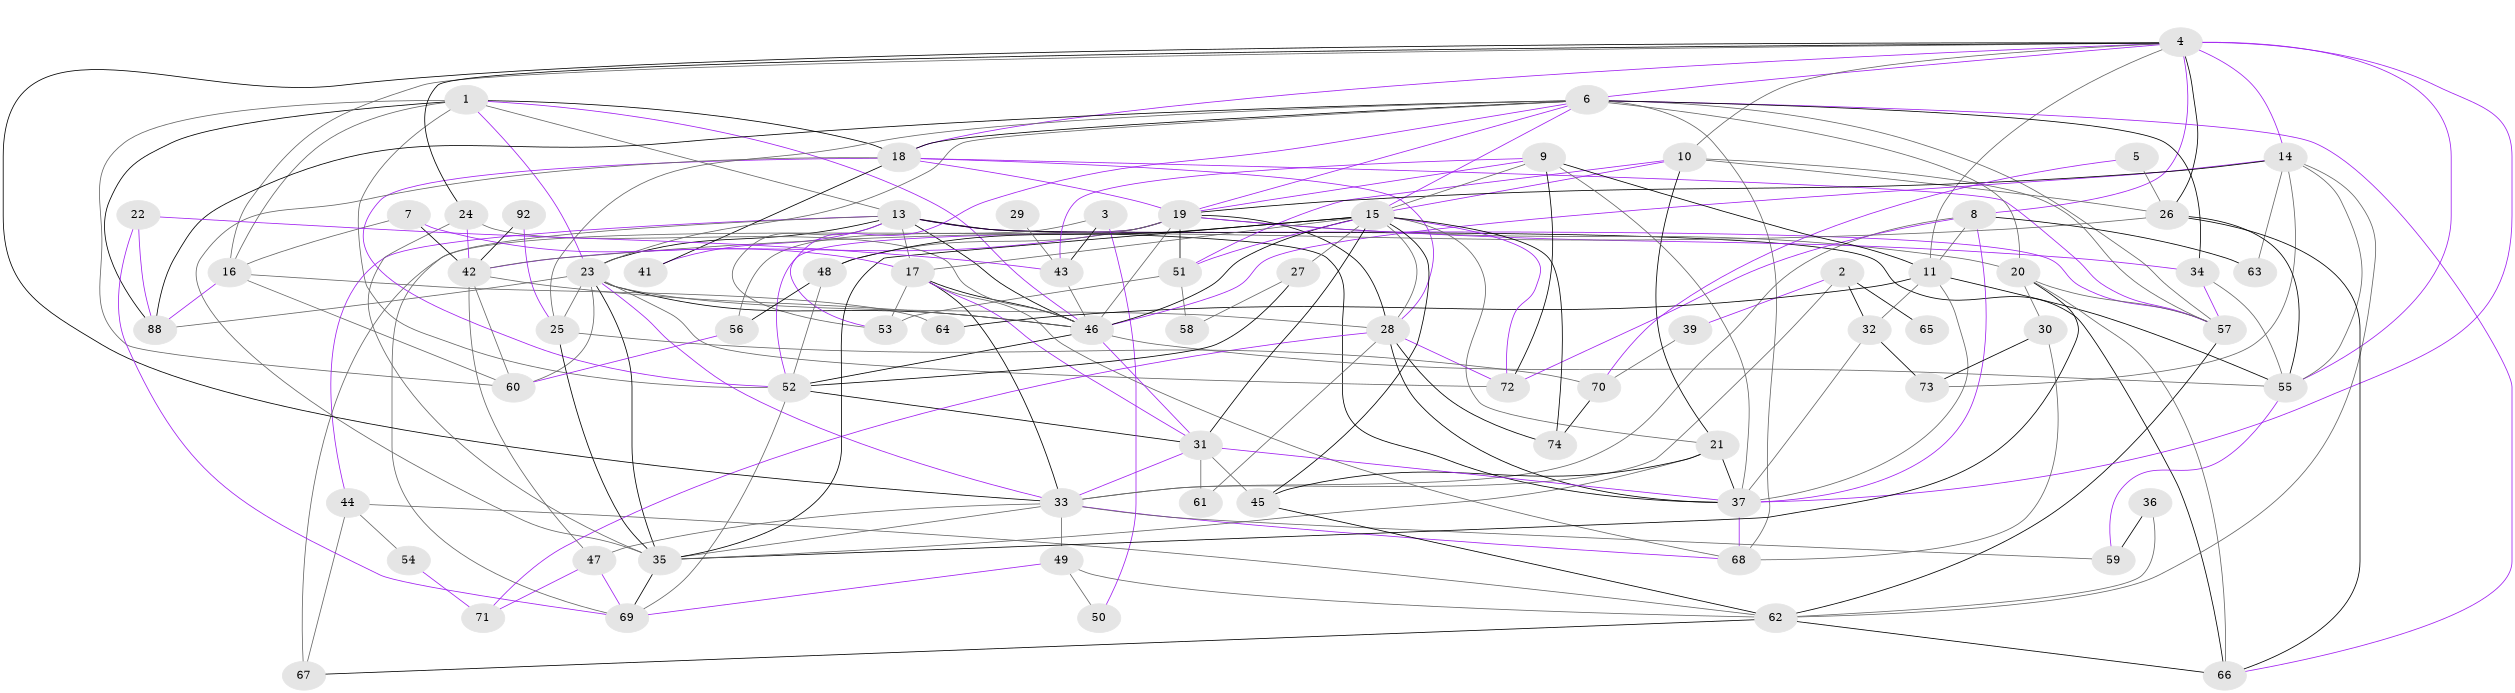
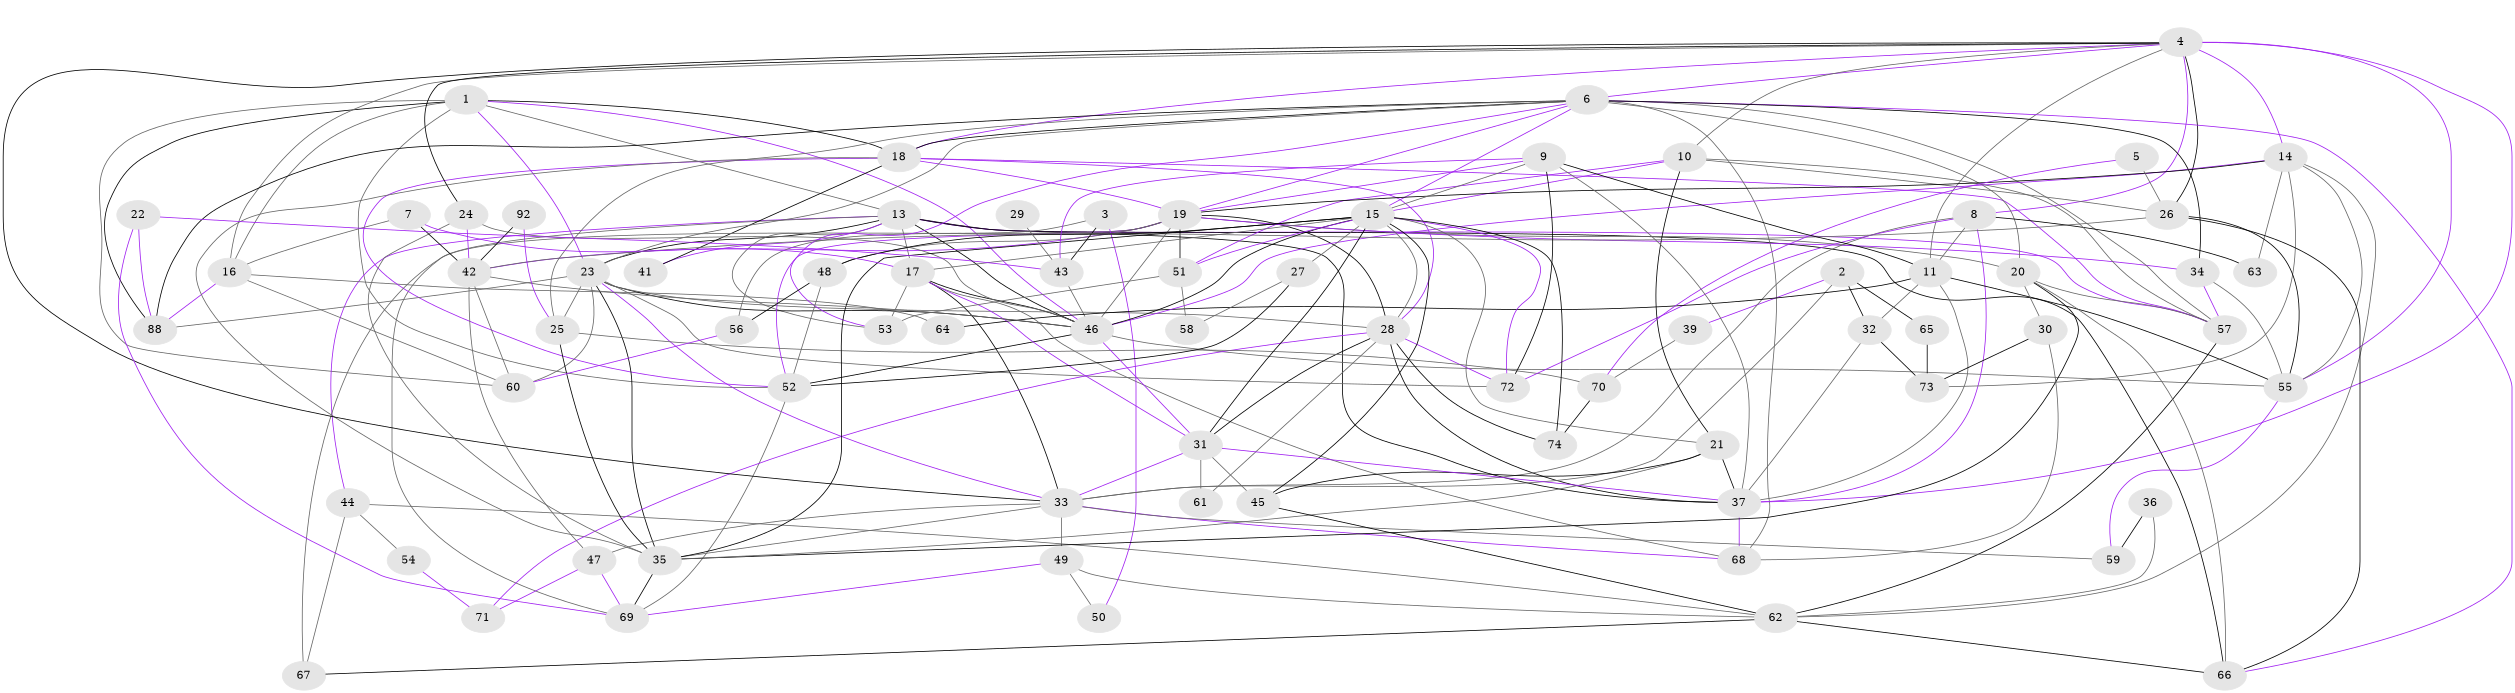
edge "65" -- "73": added
edge "52" -- "31": now "28" -- "31"
